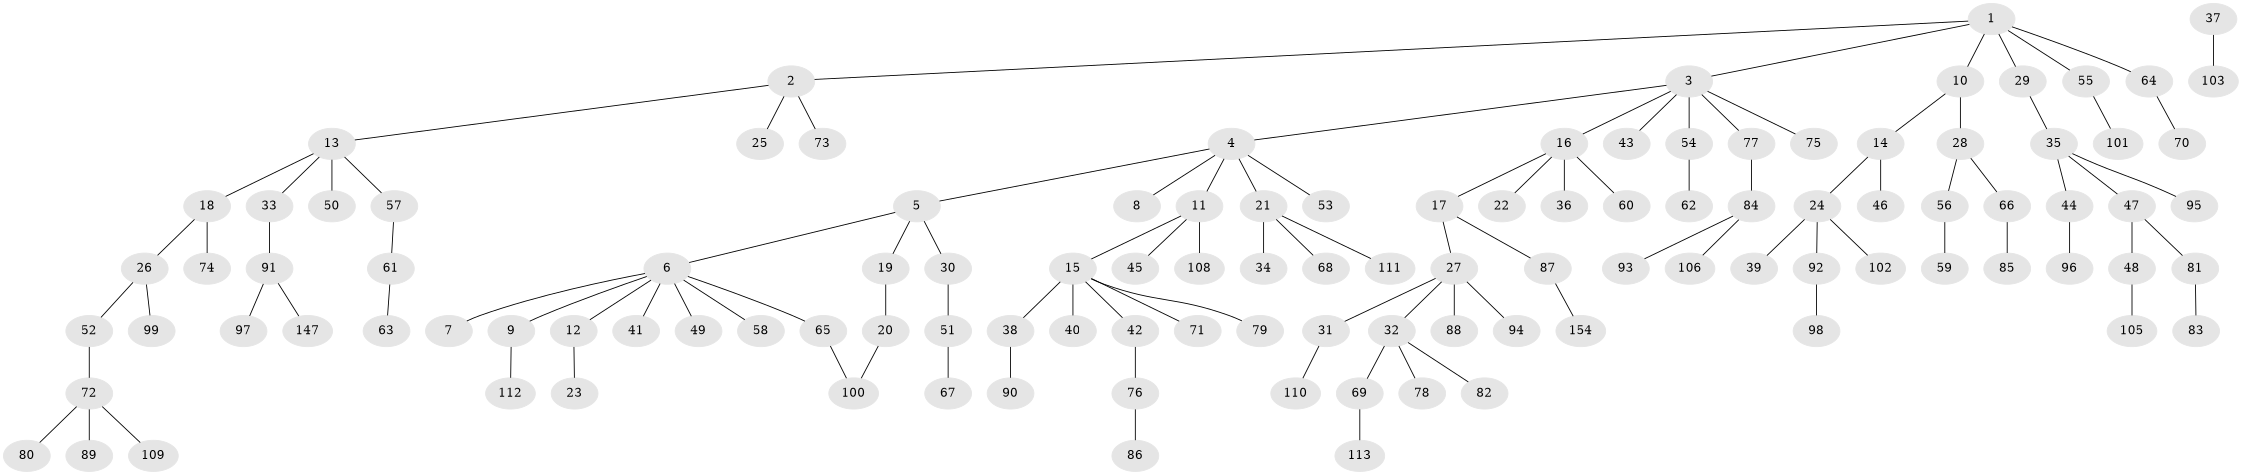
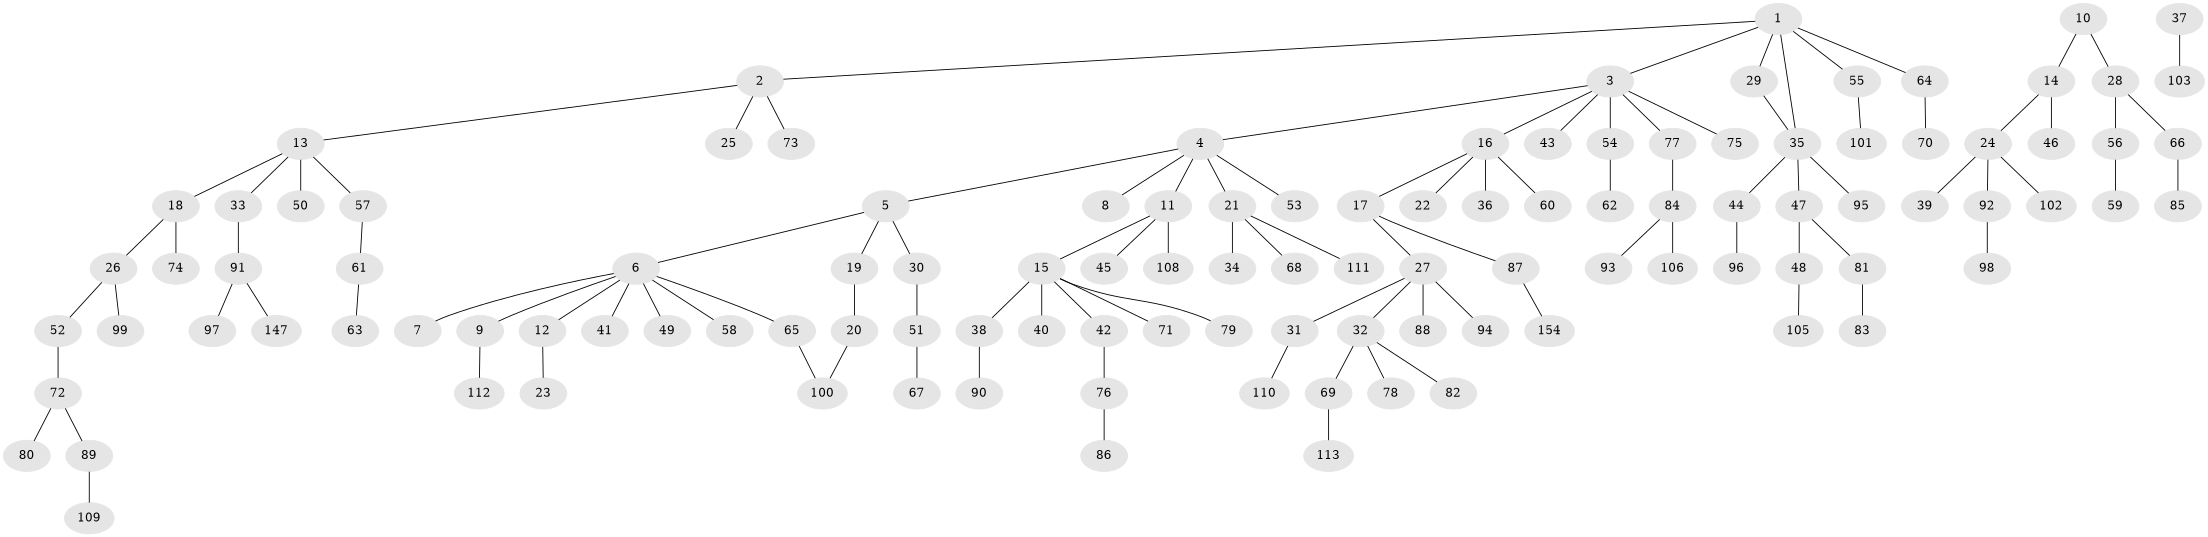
edge "1" -- "10": now "1" -- "35"
edge "72" -- "109": now "89" -- "109"
